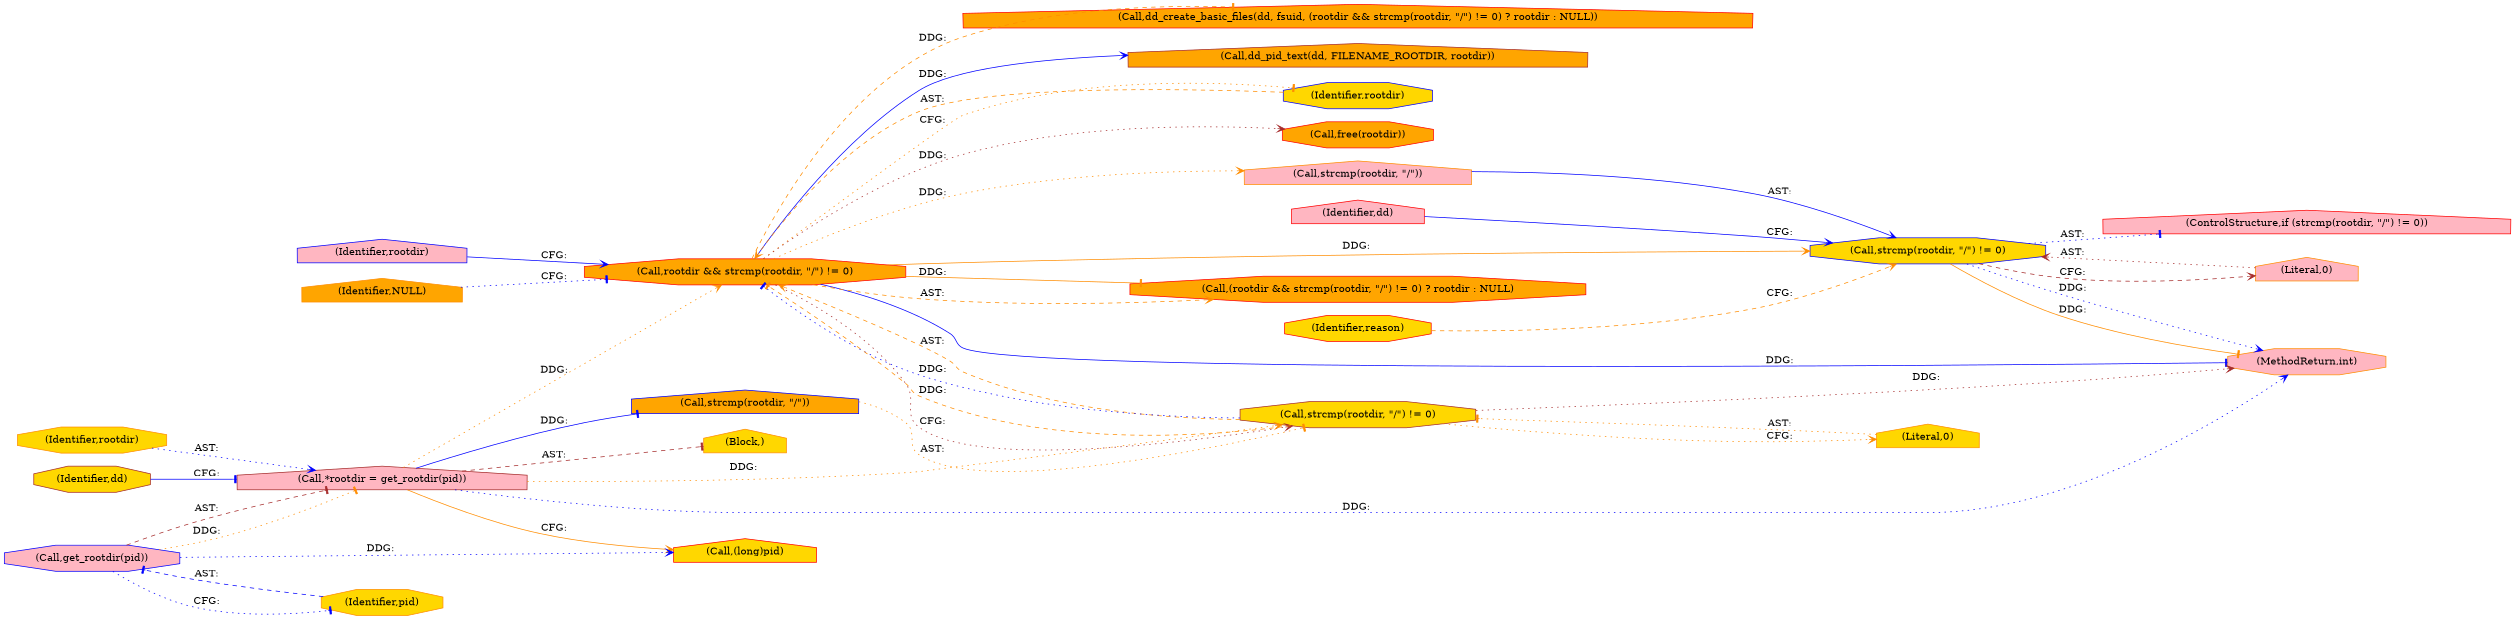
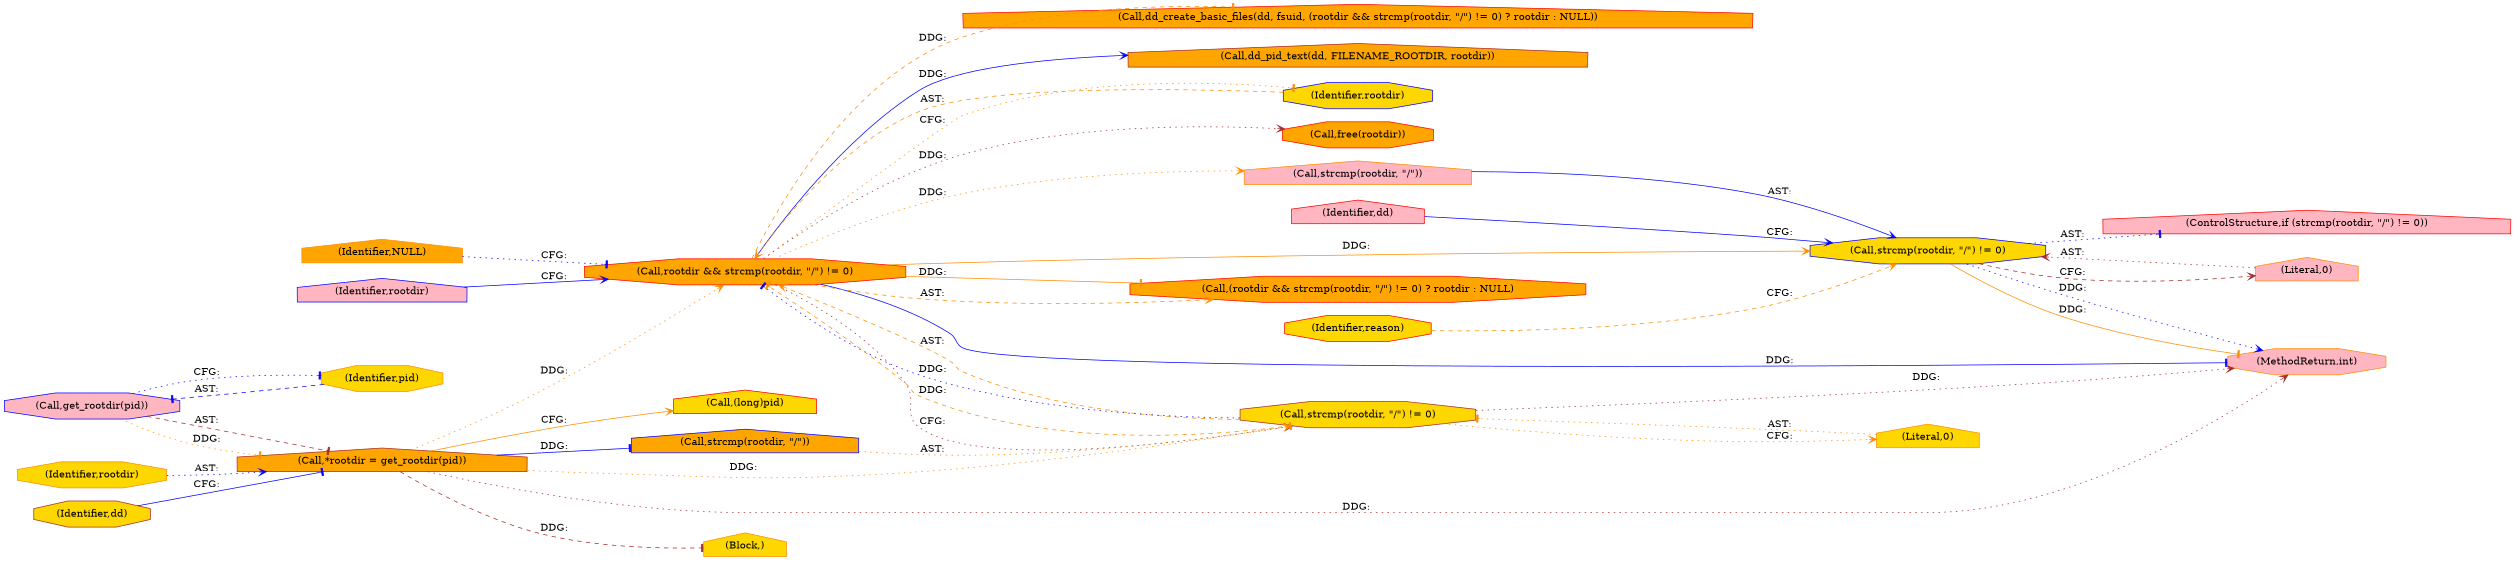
edge "(Call,*rootdir = get_rootdir(pid))" -> "(Block,)": label "AST: " -> "DDG: "
node "(Call,*rootdir = get_rootdir(pid))": fillcolor lightpink -> orange
edge "(Call,*rootdir = get_rootdir(pid))" -> "(MethodReturn,int)": color blue -> brown
edge "(Call,get_rootdir(pid))" -> "(Call,(long)pid)": removed, label "DDG:"
